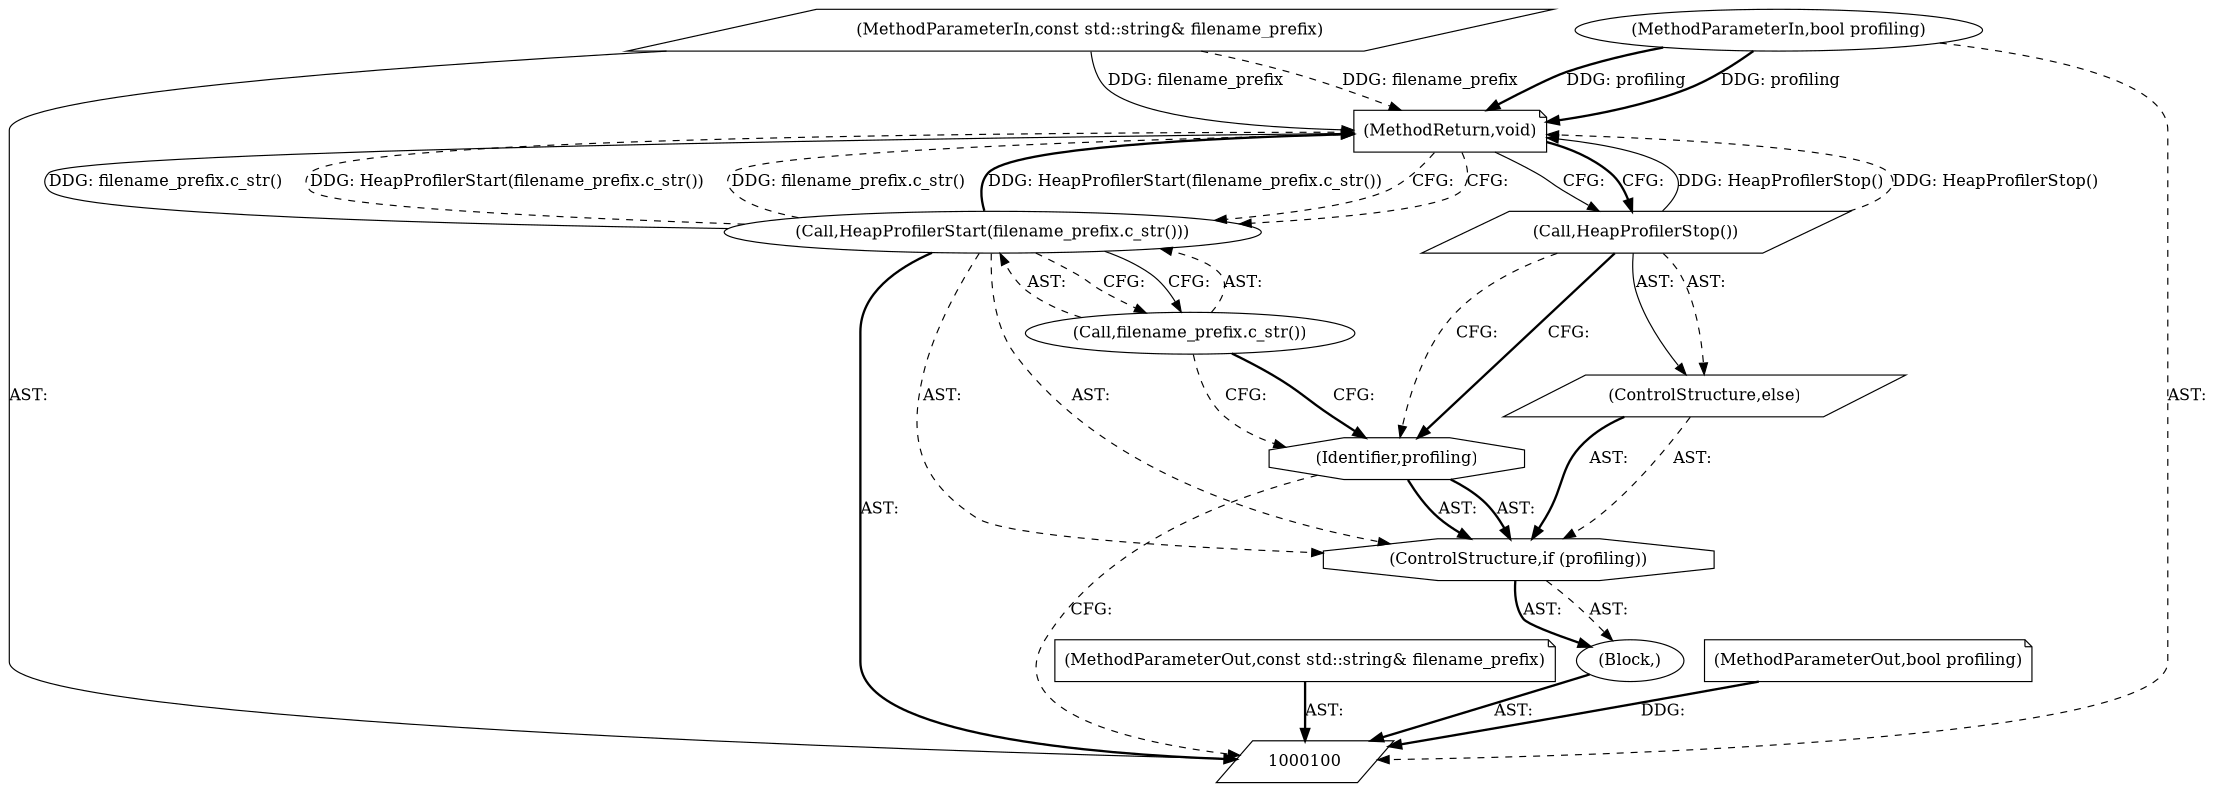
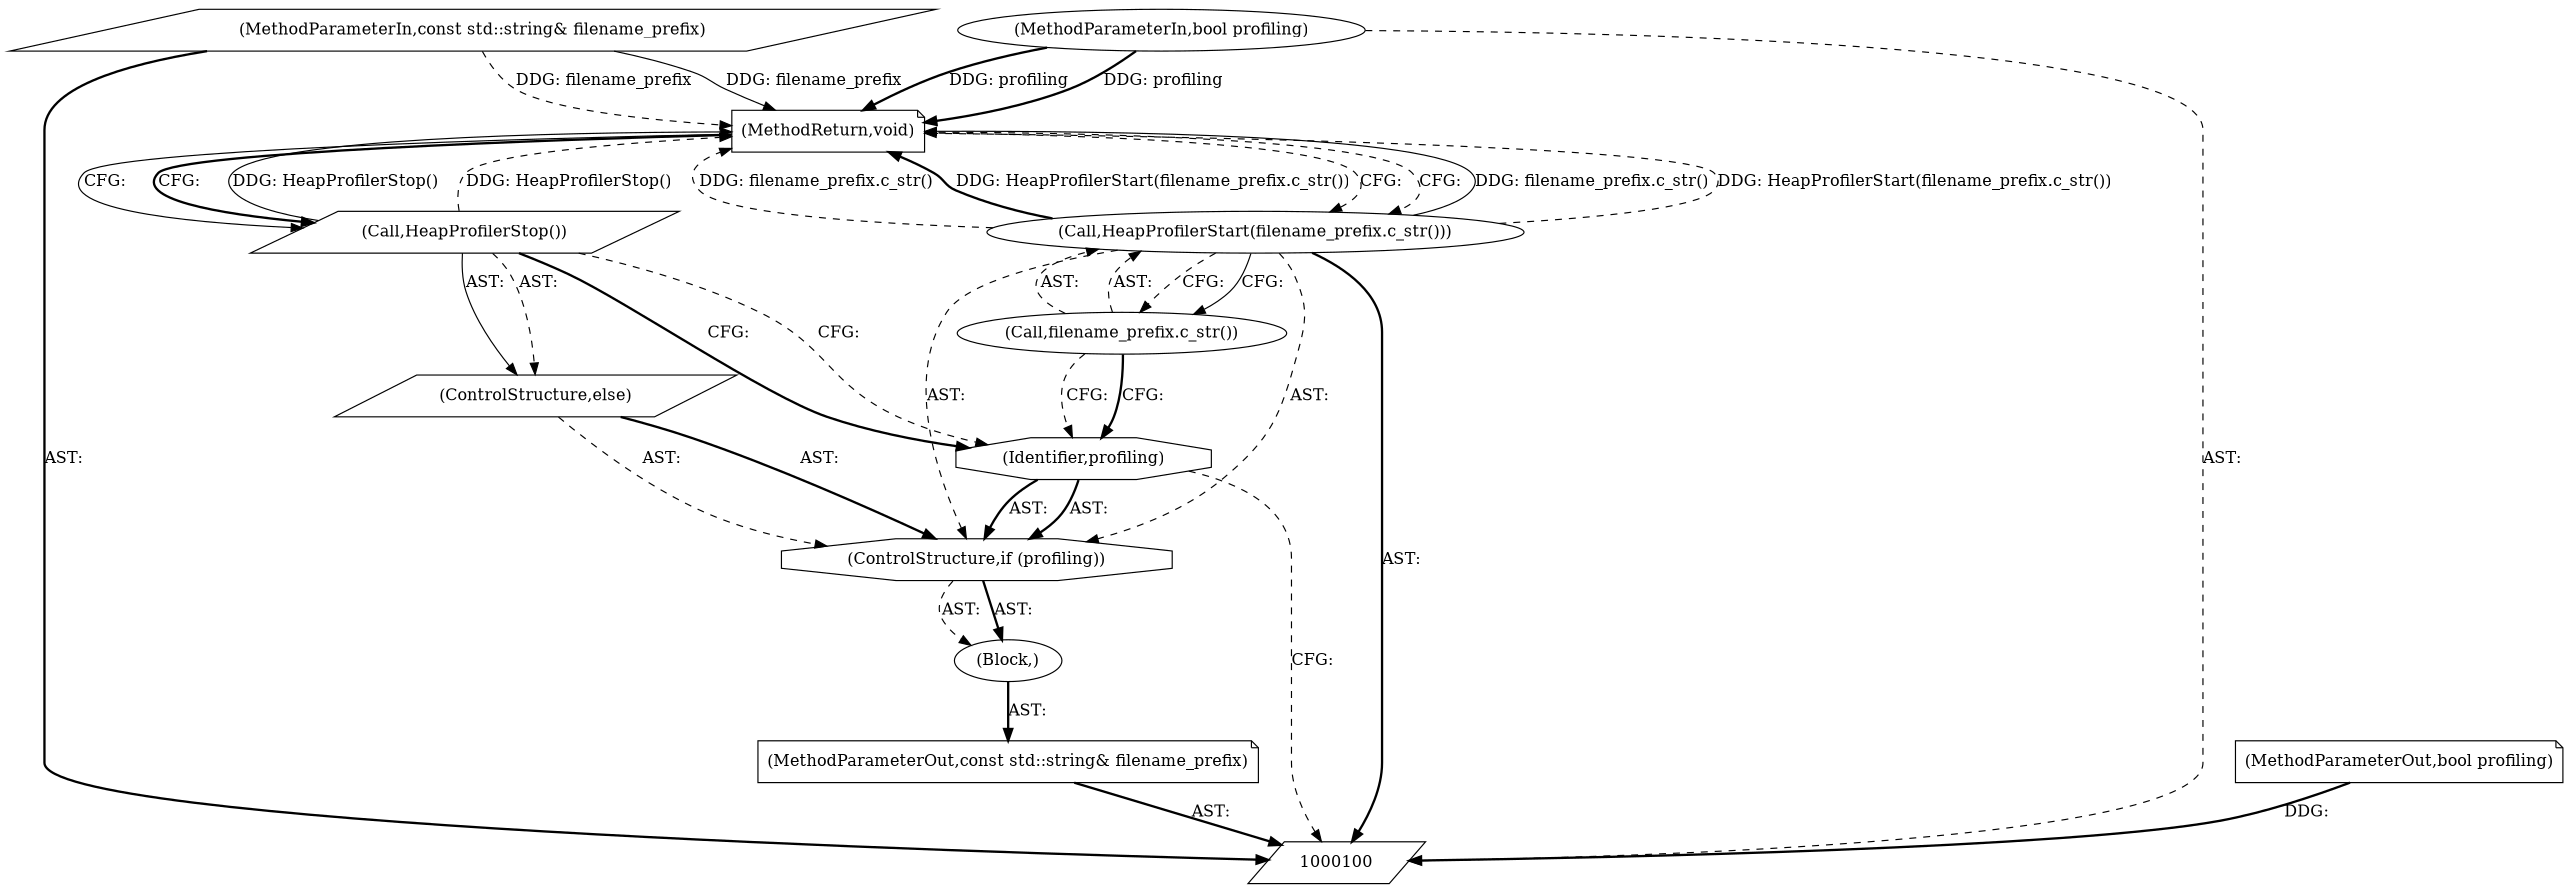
edge "(MethodParameterIn,const std::string& filename_prefix)" -> "1000100": style solid -> bold
edge "(Block,)" -> "1000100": now "(Block,)" -> "(MethodParameterOut,const std::string& filename_prefix)"
